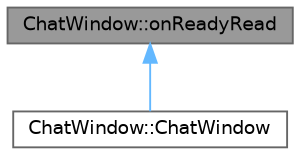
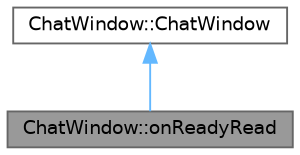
edge "ChatWindow::ChatWindow" -> "ChatWindow::onReadyRead": reversed
